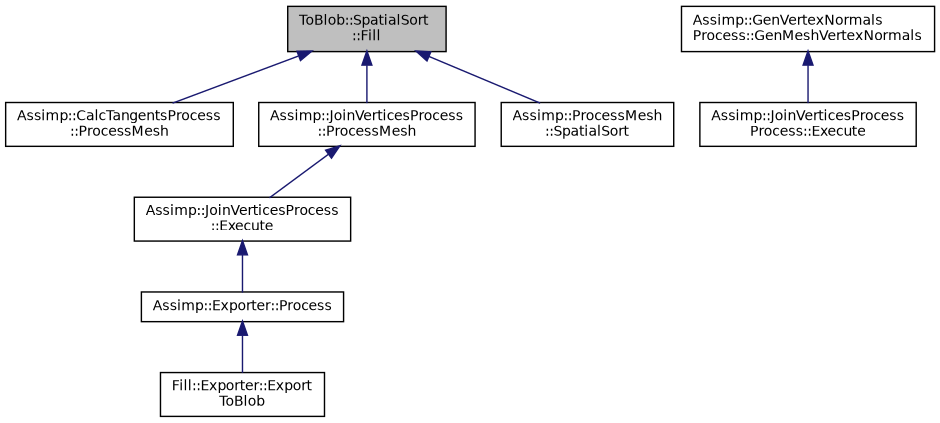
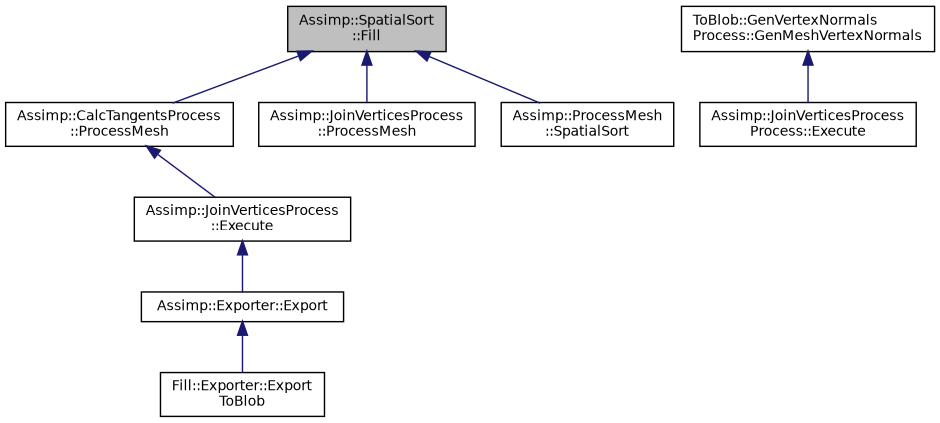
node "ToBlob::SpatialSort ::Fill": label "ToBlob::SpatialSort ::Fill" -> "Assimp::SpatialSort ::Fill"
node "Assimp::GenVertexNormals Process::GenMeshVertexNormals": label "Assimp::GenVertexNormals Process::GenMeshVertexNormals" -> "ToBlob::GenVertexNormals Process::GenMeshVertexNormals"
edge "Assimp::JoinVerticesProcess ::Execute" -> "Assimp::JoinVerticesProcess ::ProcessMesh": now "Assimp::JoinVerticesProcess ::Execute" -> "Assimp::CalcTangentsProcess ::ProcessMesh"
node "Assimp::Exporter::Process": label "Assimp::Exporter::Process" -> "Assimp::Exporter::Export"
